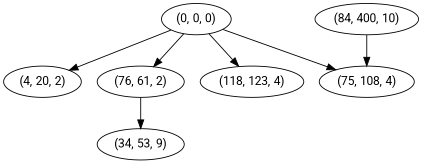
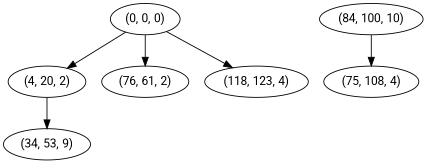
node "(84, 400, 10)": label "(84, 400, 10)" -> "(84, 100, 10)"
edge "(0, 0, 0)" -> "(75, 108, 4)": removed
edge "(76, 61, 2)" -> "(34, 53, 9)": now "(4, 20, 2)" -> "(34, 53, 9)"
